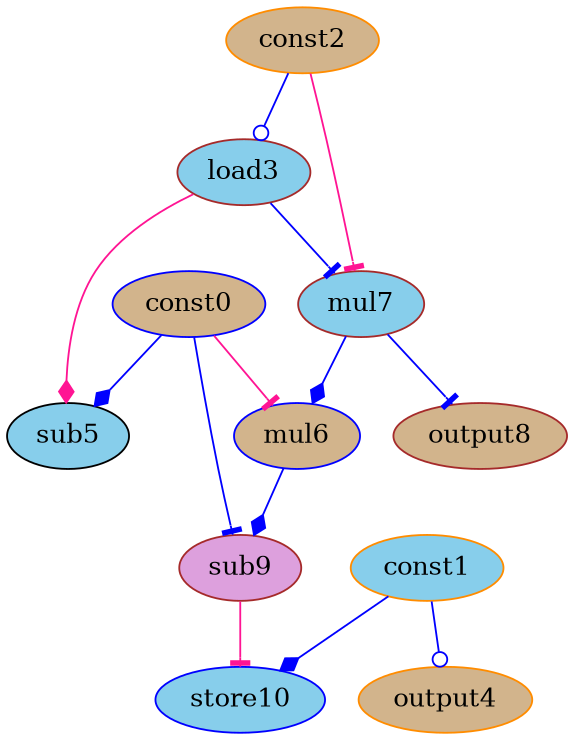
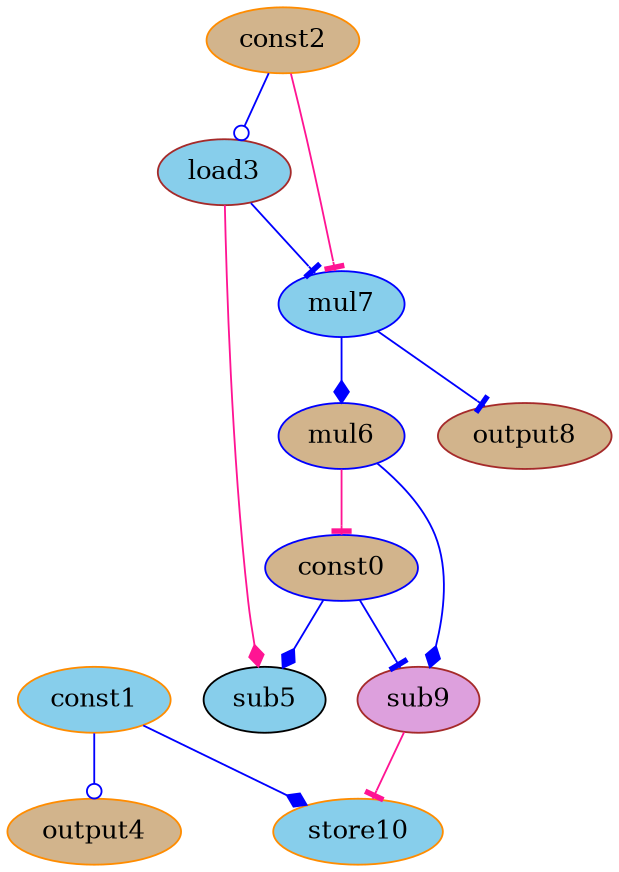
node "mul7": color brown -> blue
edge "const0" -> "mul6": reversed
node "store10": color blue -> darkorange
